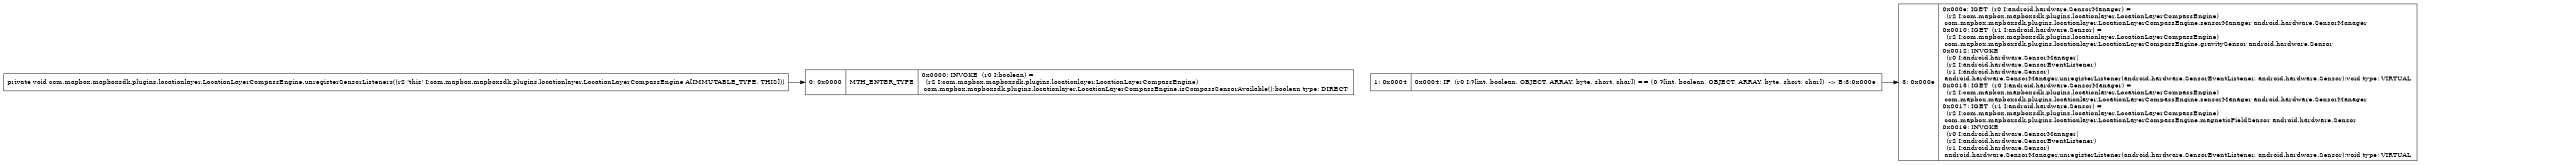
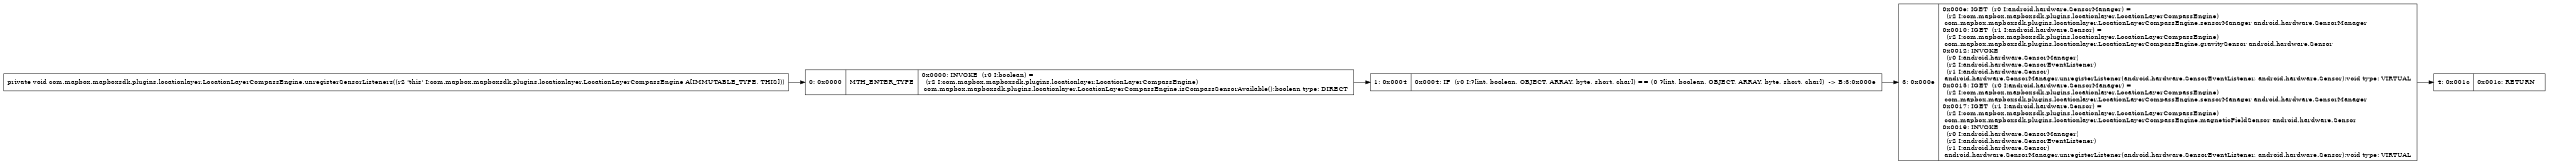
edge "0: 0x0000" -> "1: 0x0004": added
node "4: 0x001c": added
